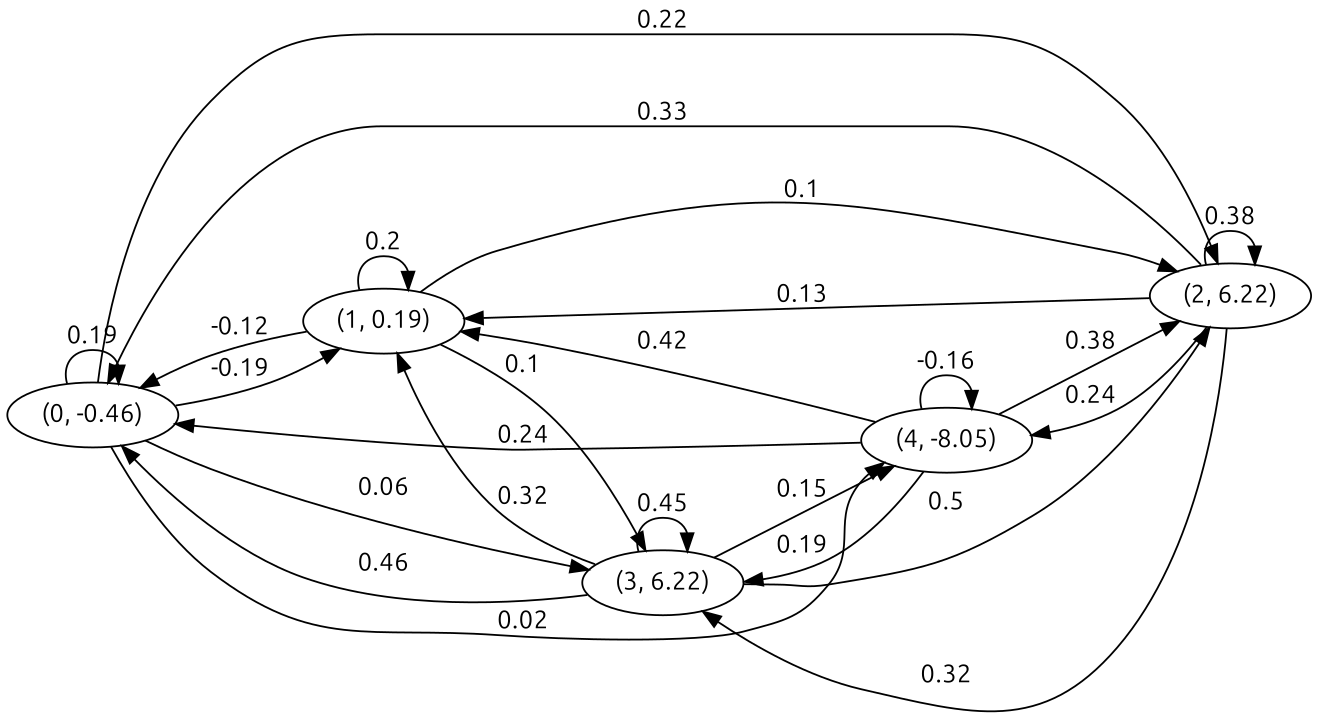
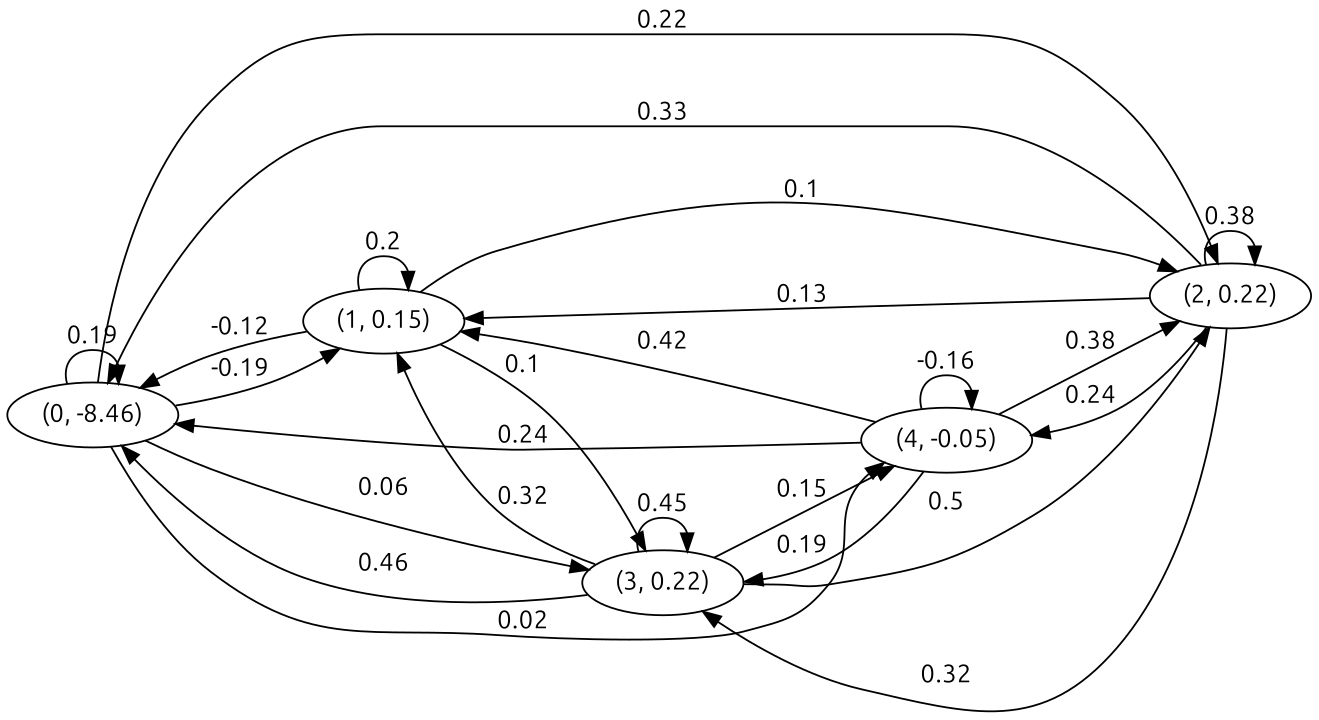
node "(2, 6.22)": label "(2, 6.22)" -> "(2, 0.22)"
node "(1, 0.19)": label "(1, 0.19)" -> "(1, 0.15)"
node "(0, -0.46)": label "(0, -0.46)" -> "(0, -8.46)"
node "(4, -8.05)": label "(4, -8.05)" -> "(4, -0.05)"
node "(3, 6.22)": label "(3, 6.22)" -> "(3, 0.22)"
